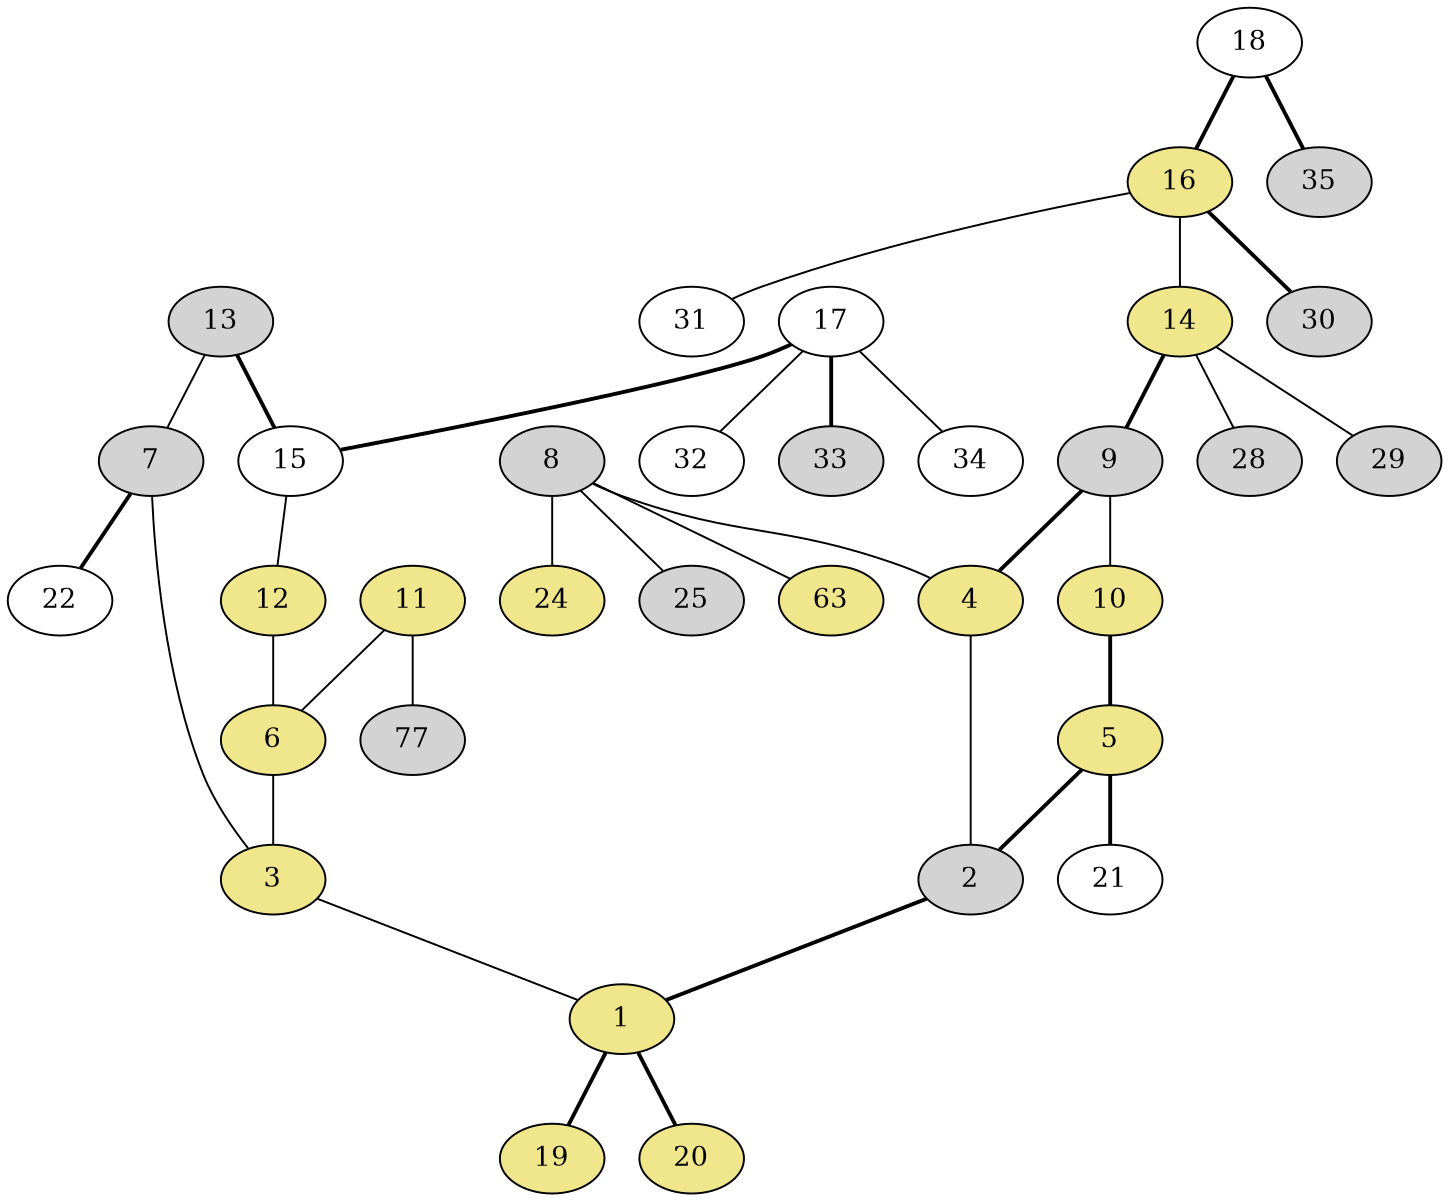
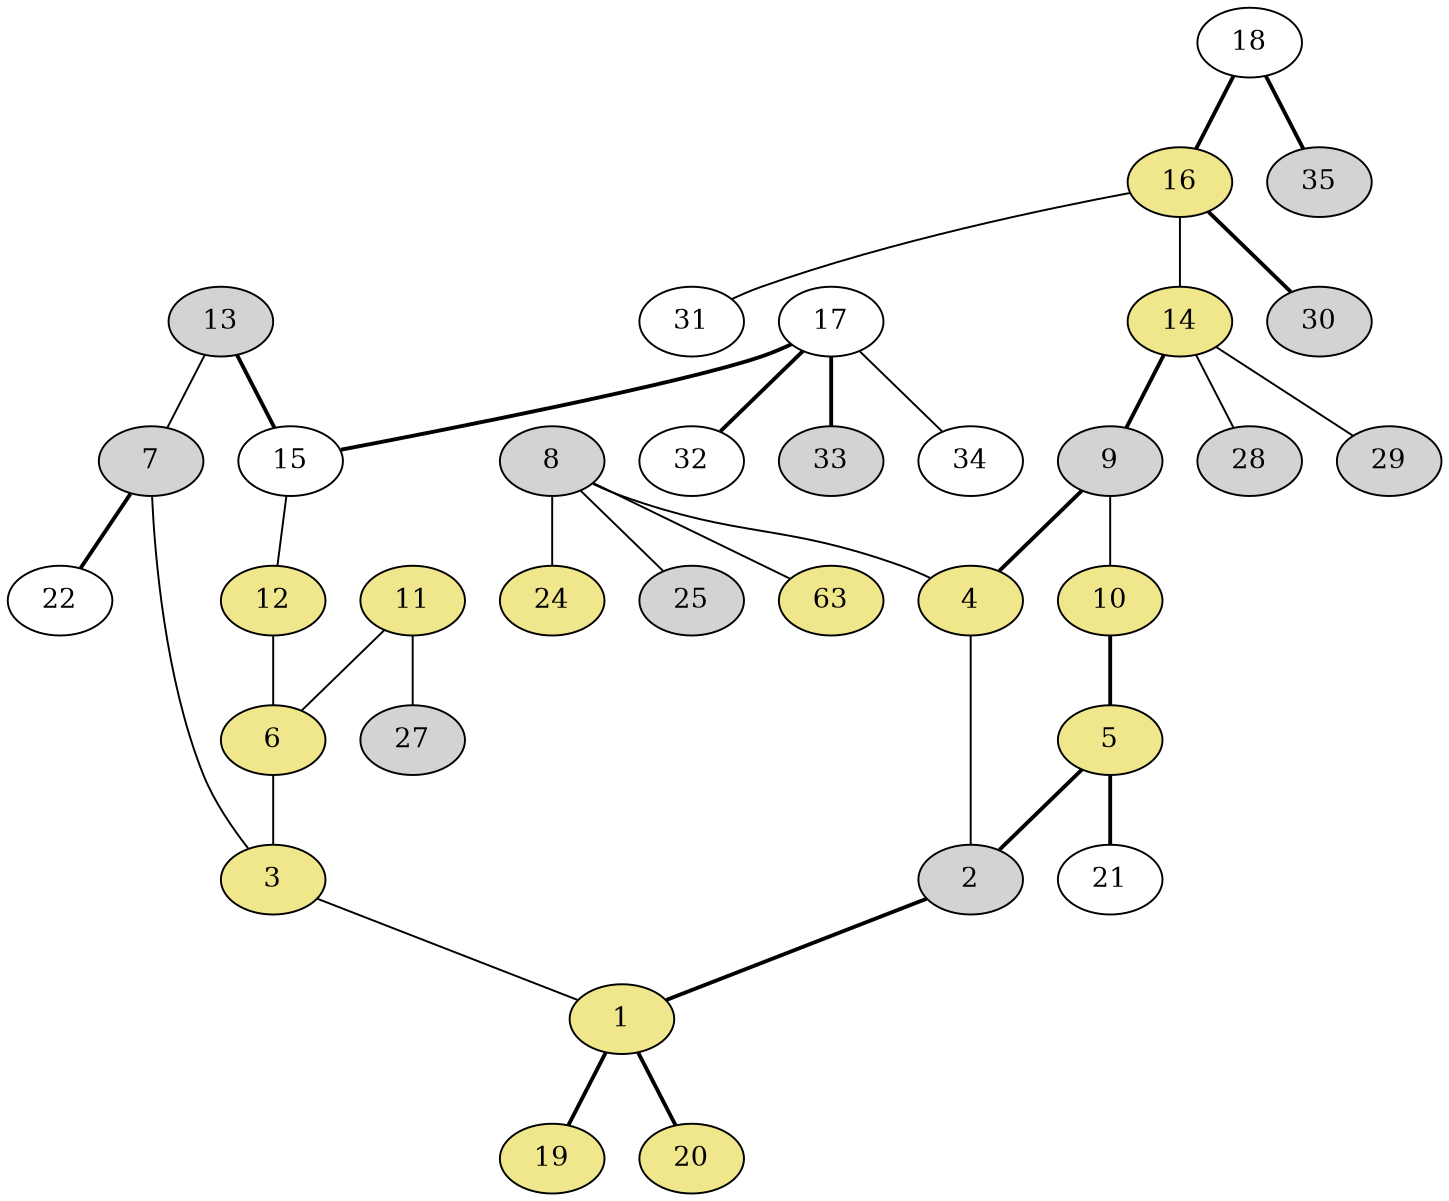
edge "17" -- "32": style solid -> bold
node "77": label "77" -> "27"
